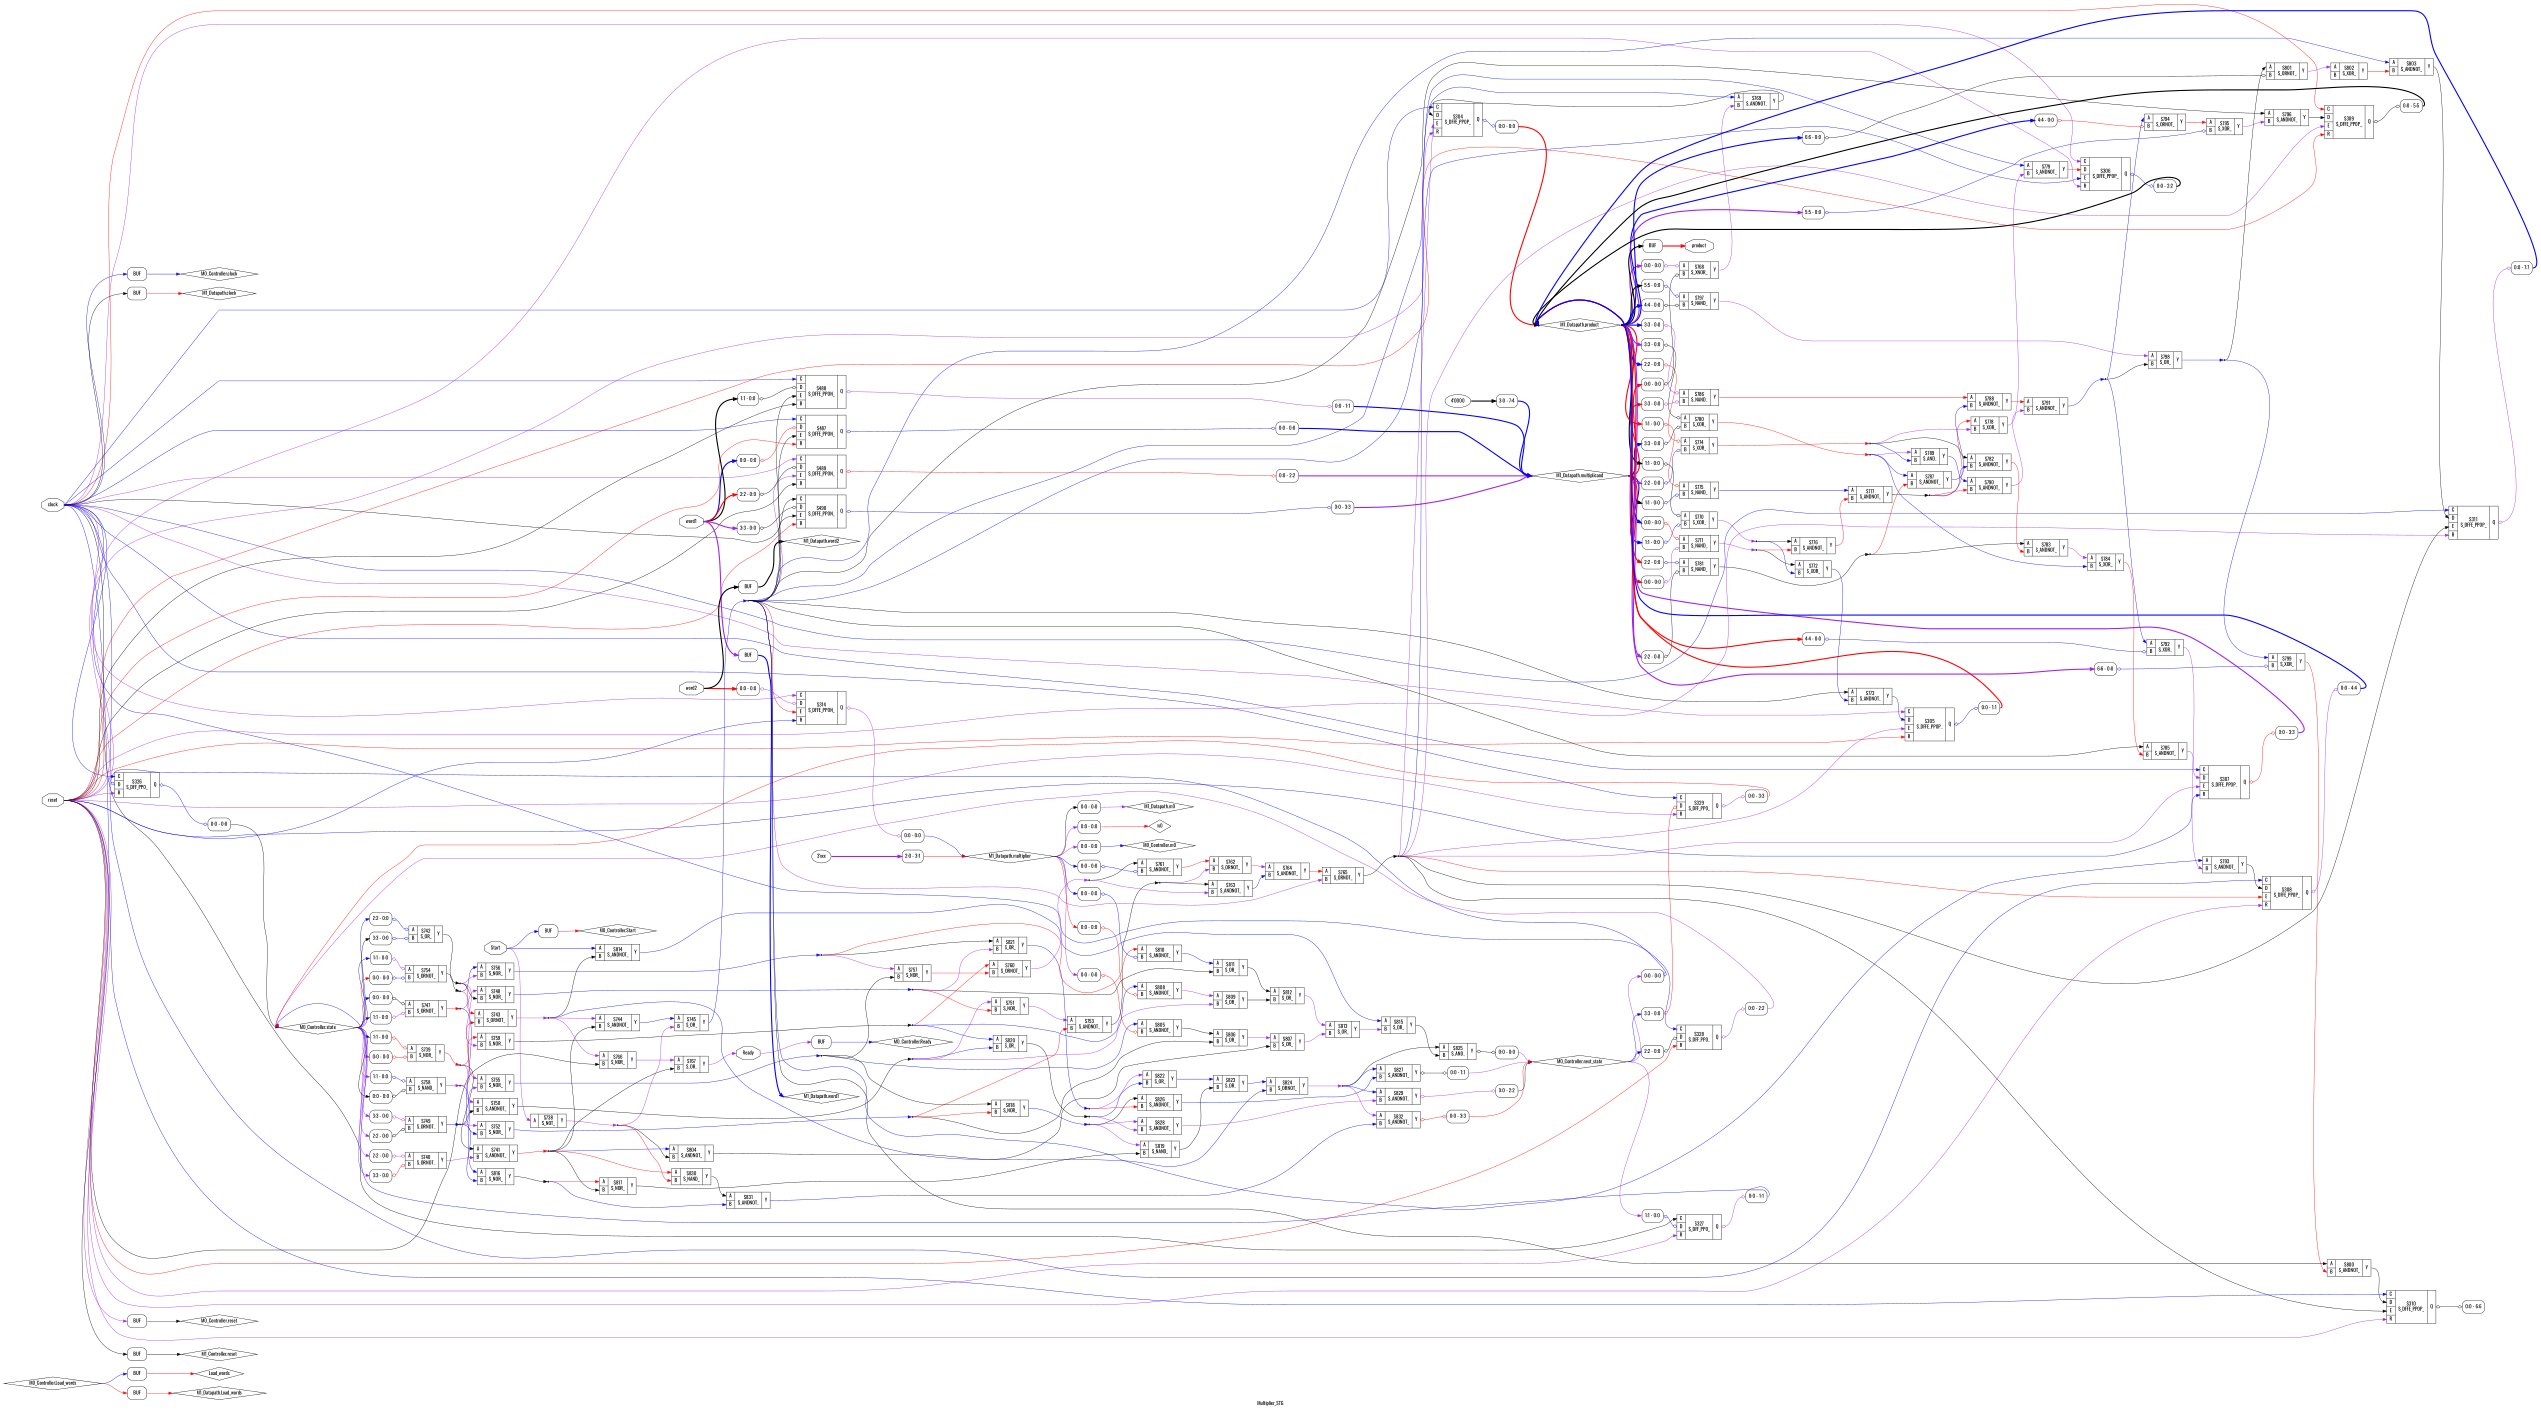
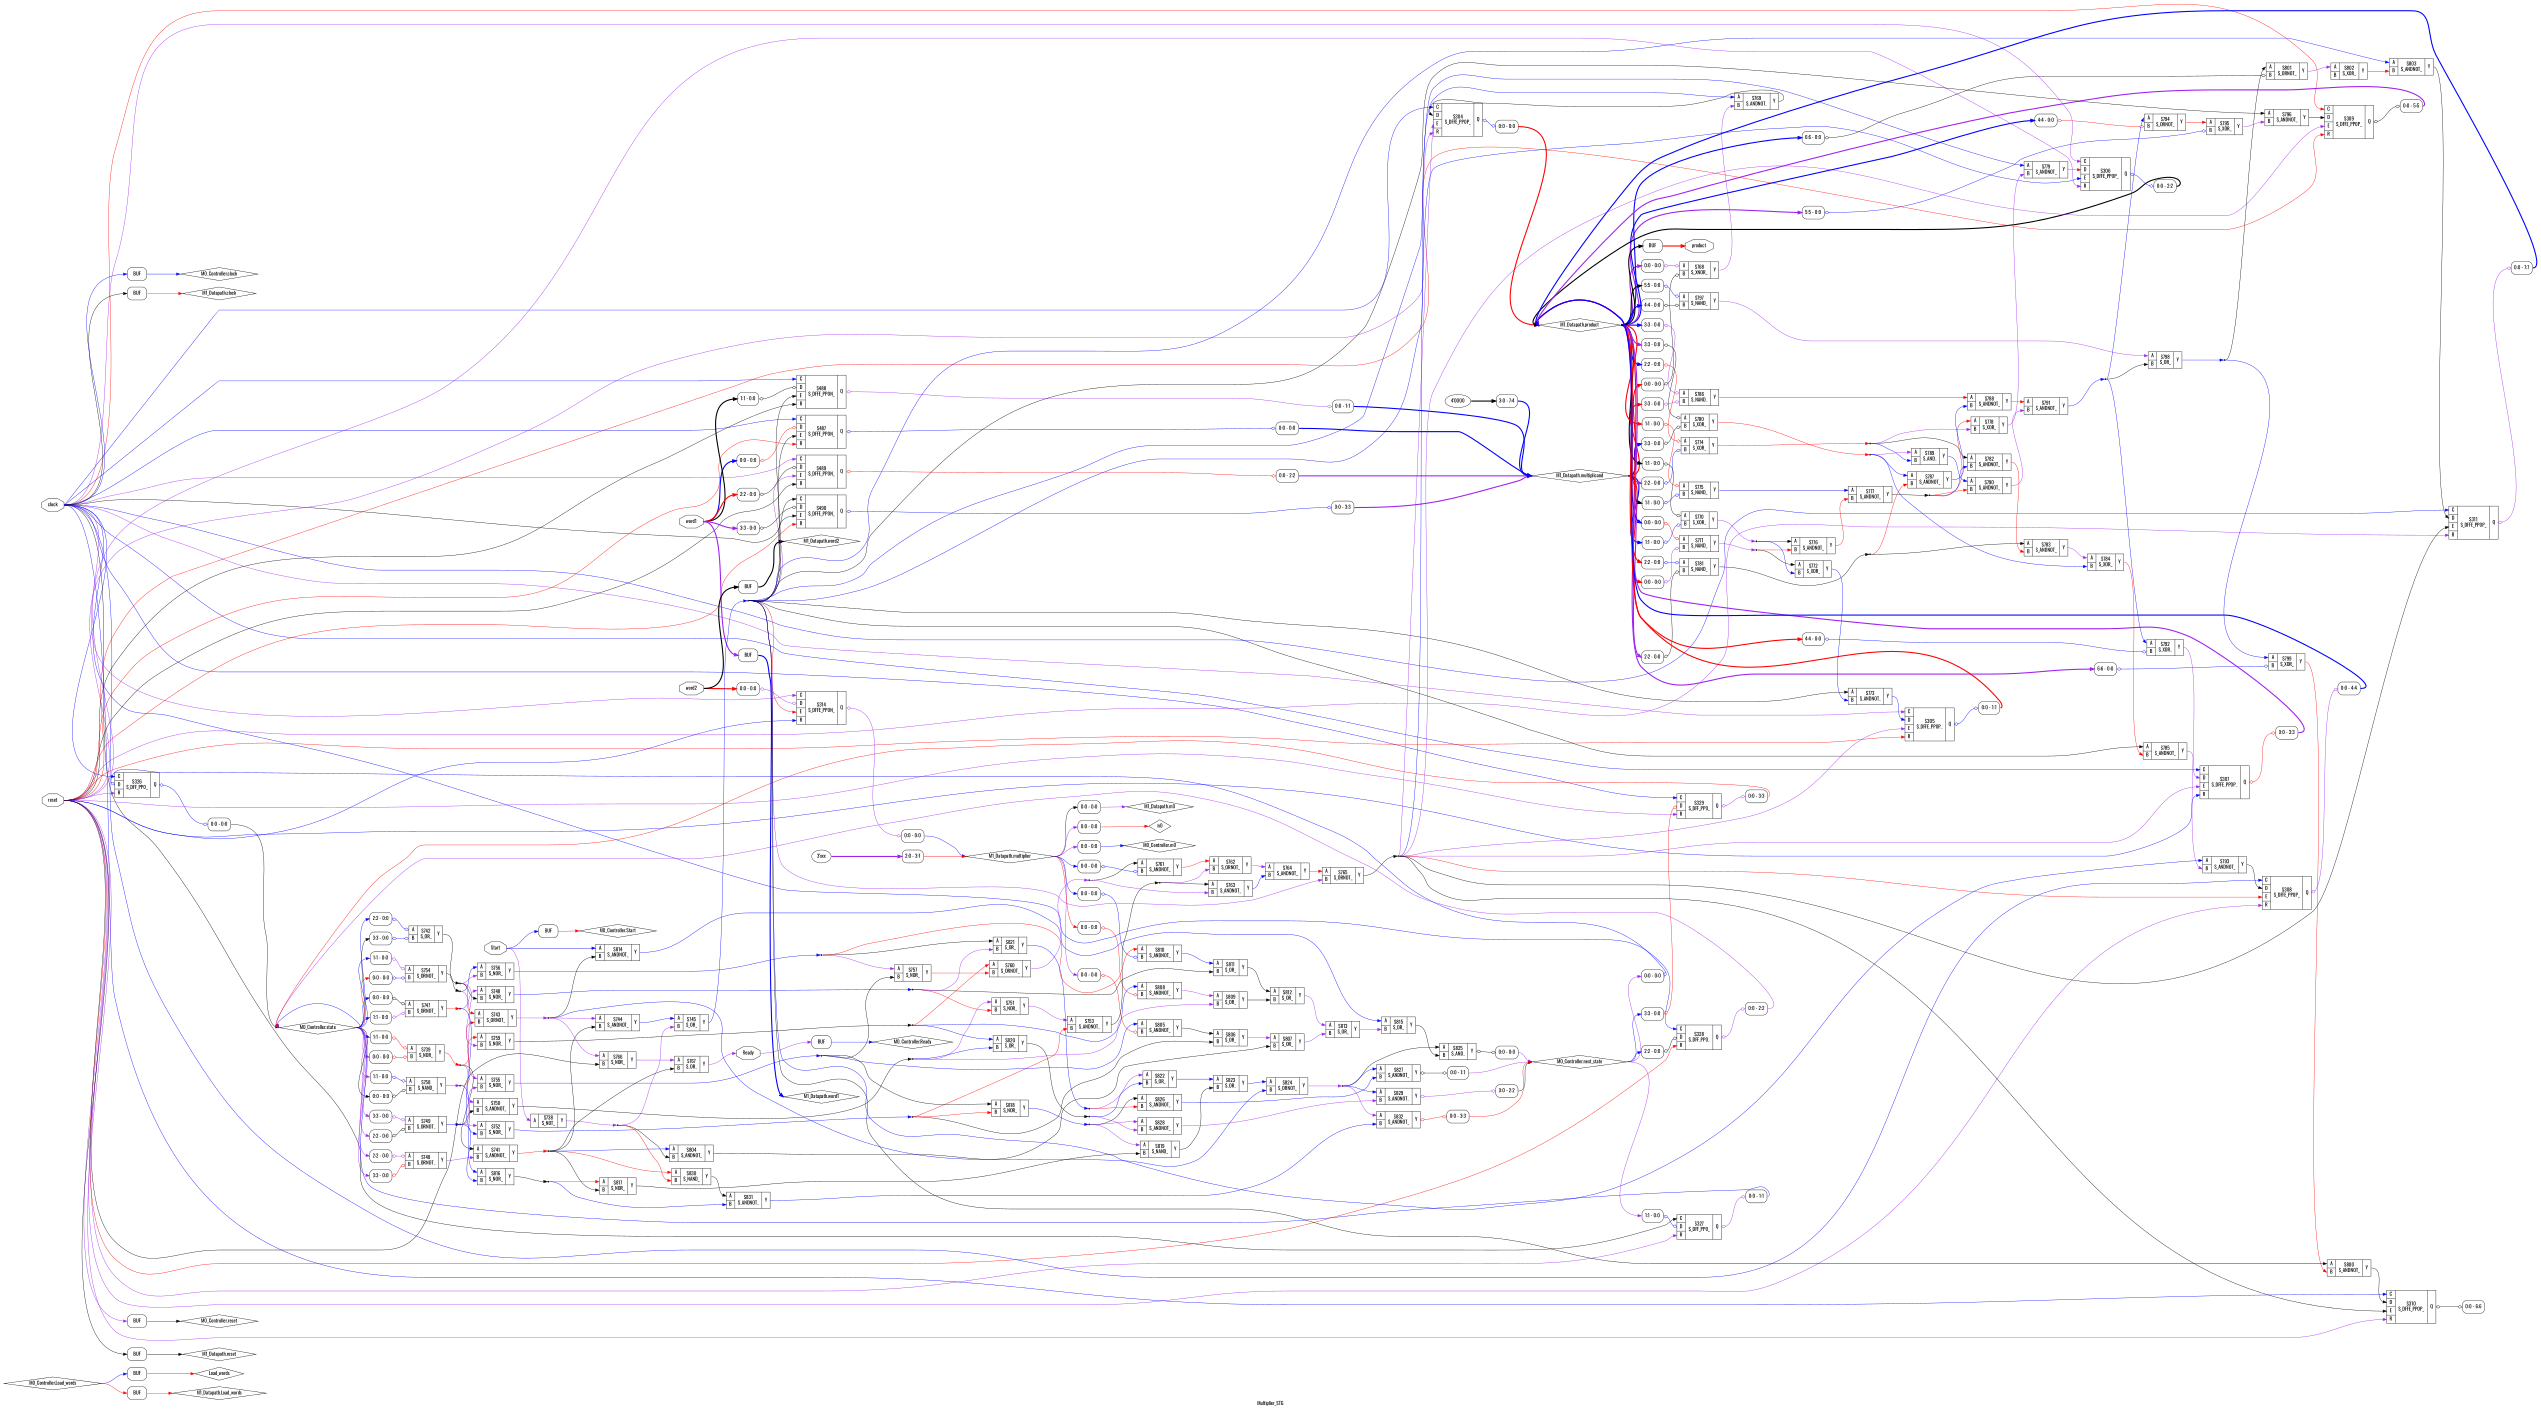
edge "0:0 - 5:5" -> "M1_Datapath.product": color black -> purple
node "M1_Controller.reset": label "M1_Controller.reset" -> "M1_Datapath.reset"
